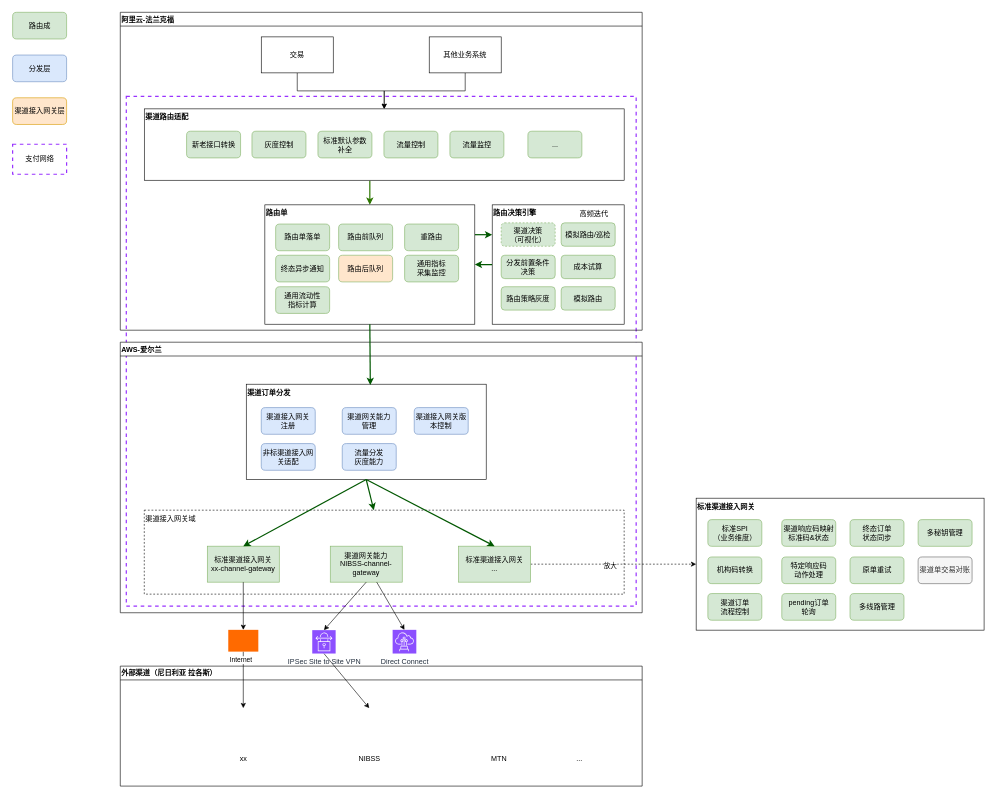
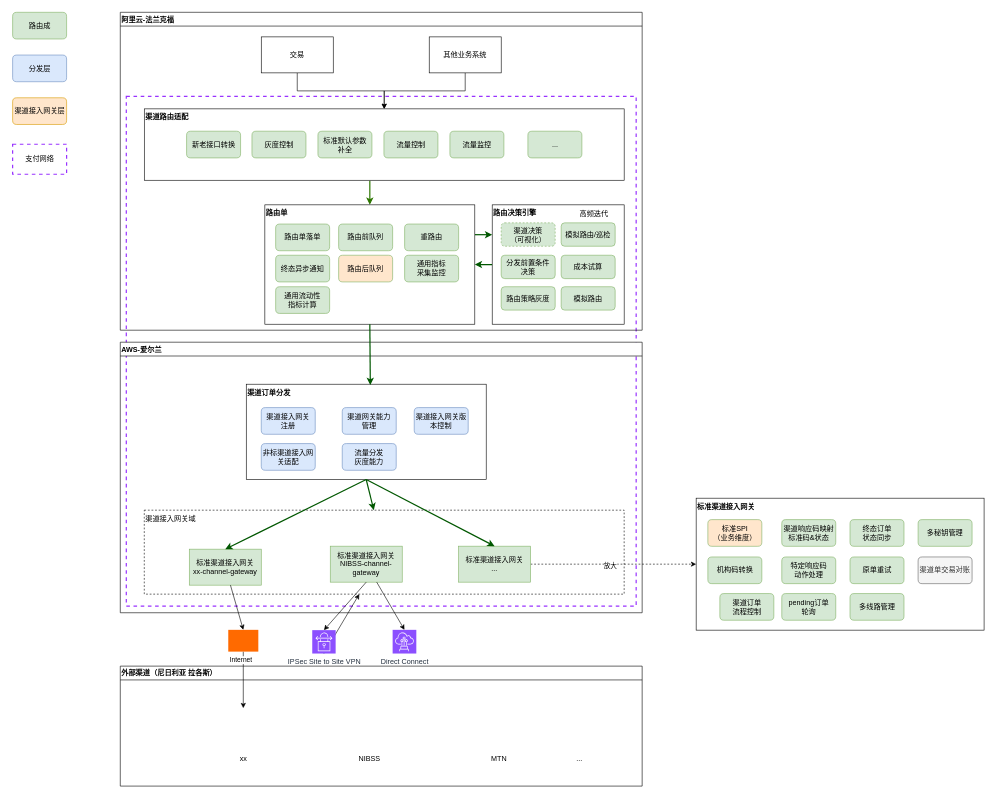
node "标准SPI （业务维度）": fillcolor #d5e8d4 -> #ffe6cc
node "标准渠道接入网关 xx-channel-gateway": moved (243, 564) -> (225, 567)
node "渠道网关能力 NIBSS-channel-gateway": label "渠道网关能力 NIBSS-channel-gateway" -> "标准渠道接入网关 NIBSS-channel-gateway"
node "渠道订单 流程控制": moved (735, 607) -> (747, 607)
edge "IPSec Site to Site VPN" -> "NIBSS": now "IPSec Site to Site VPN" -> "渠道接入网关域"
